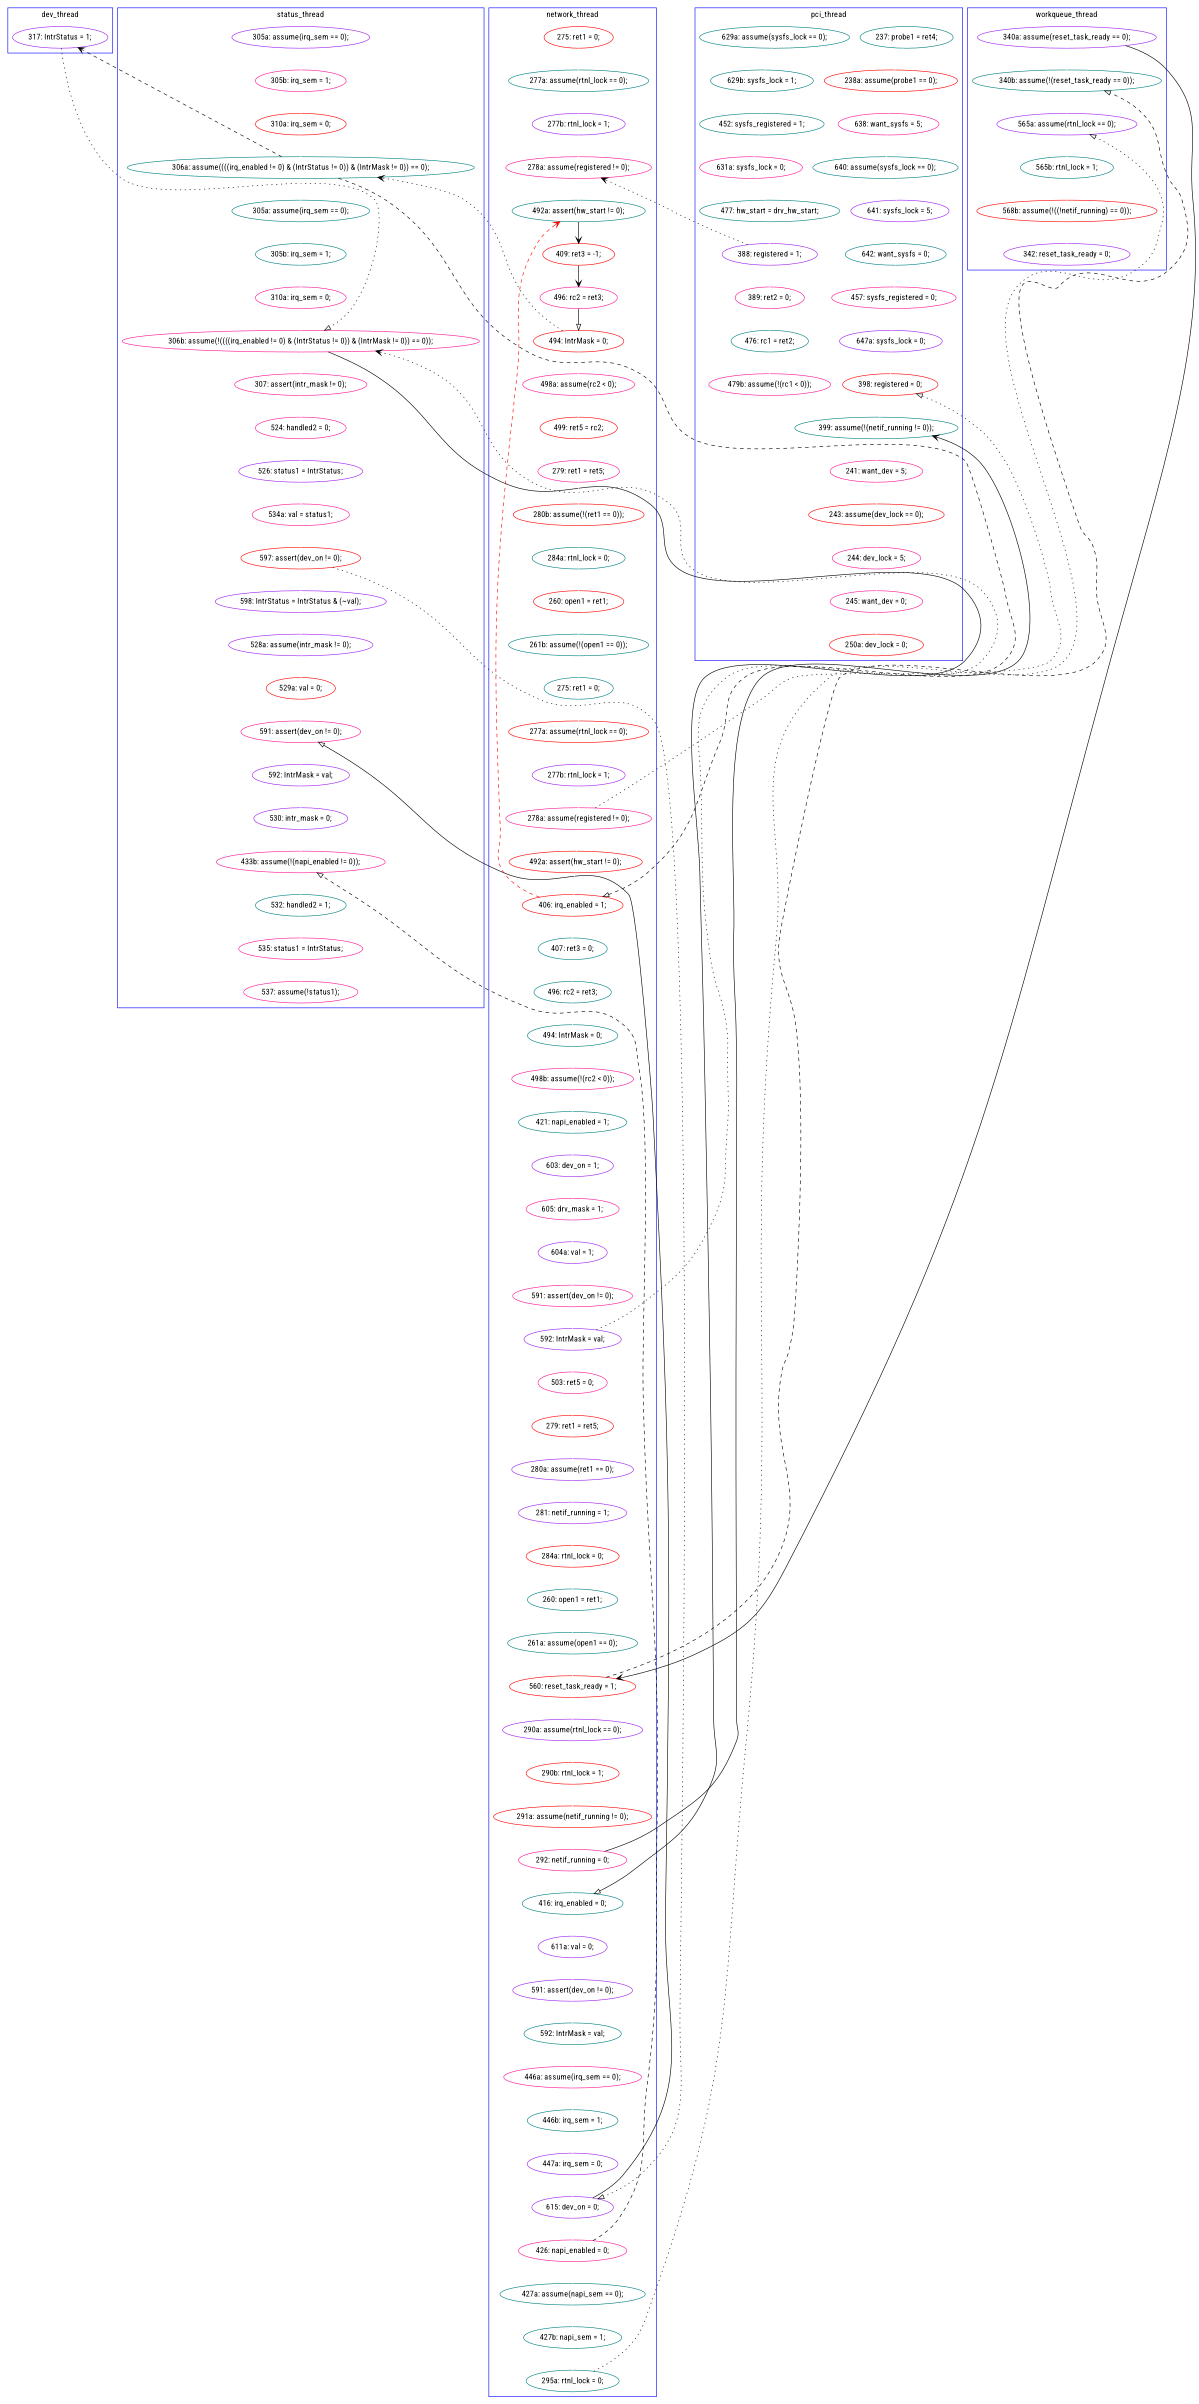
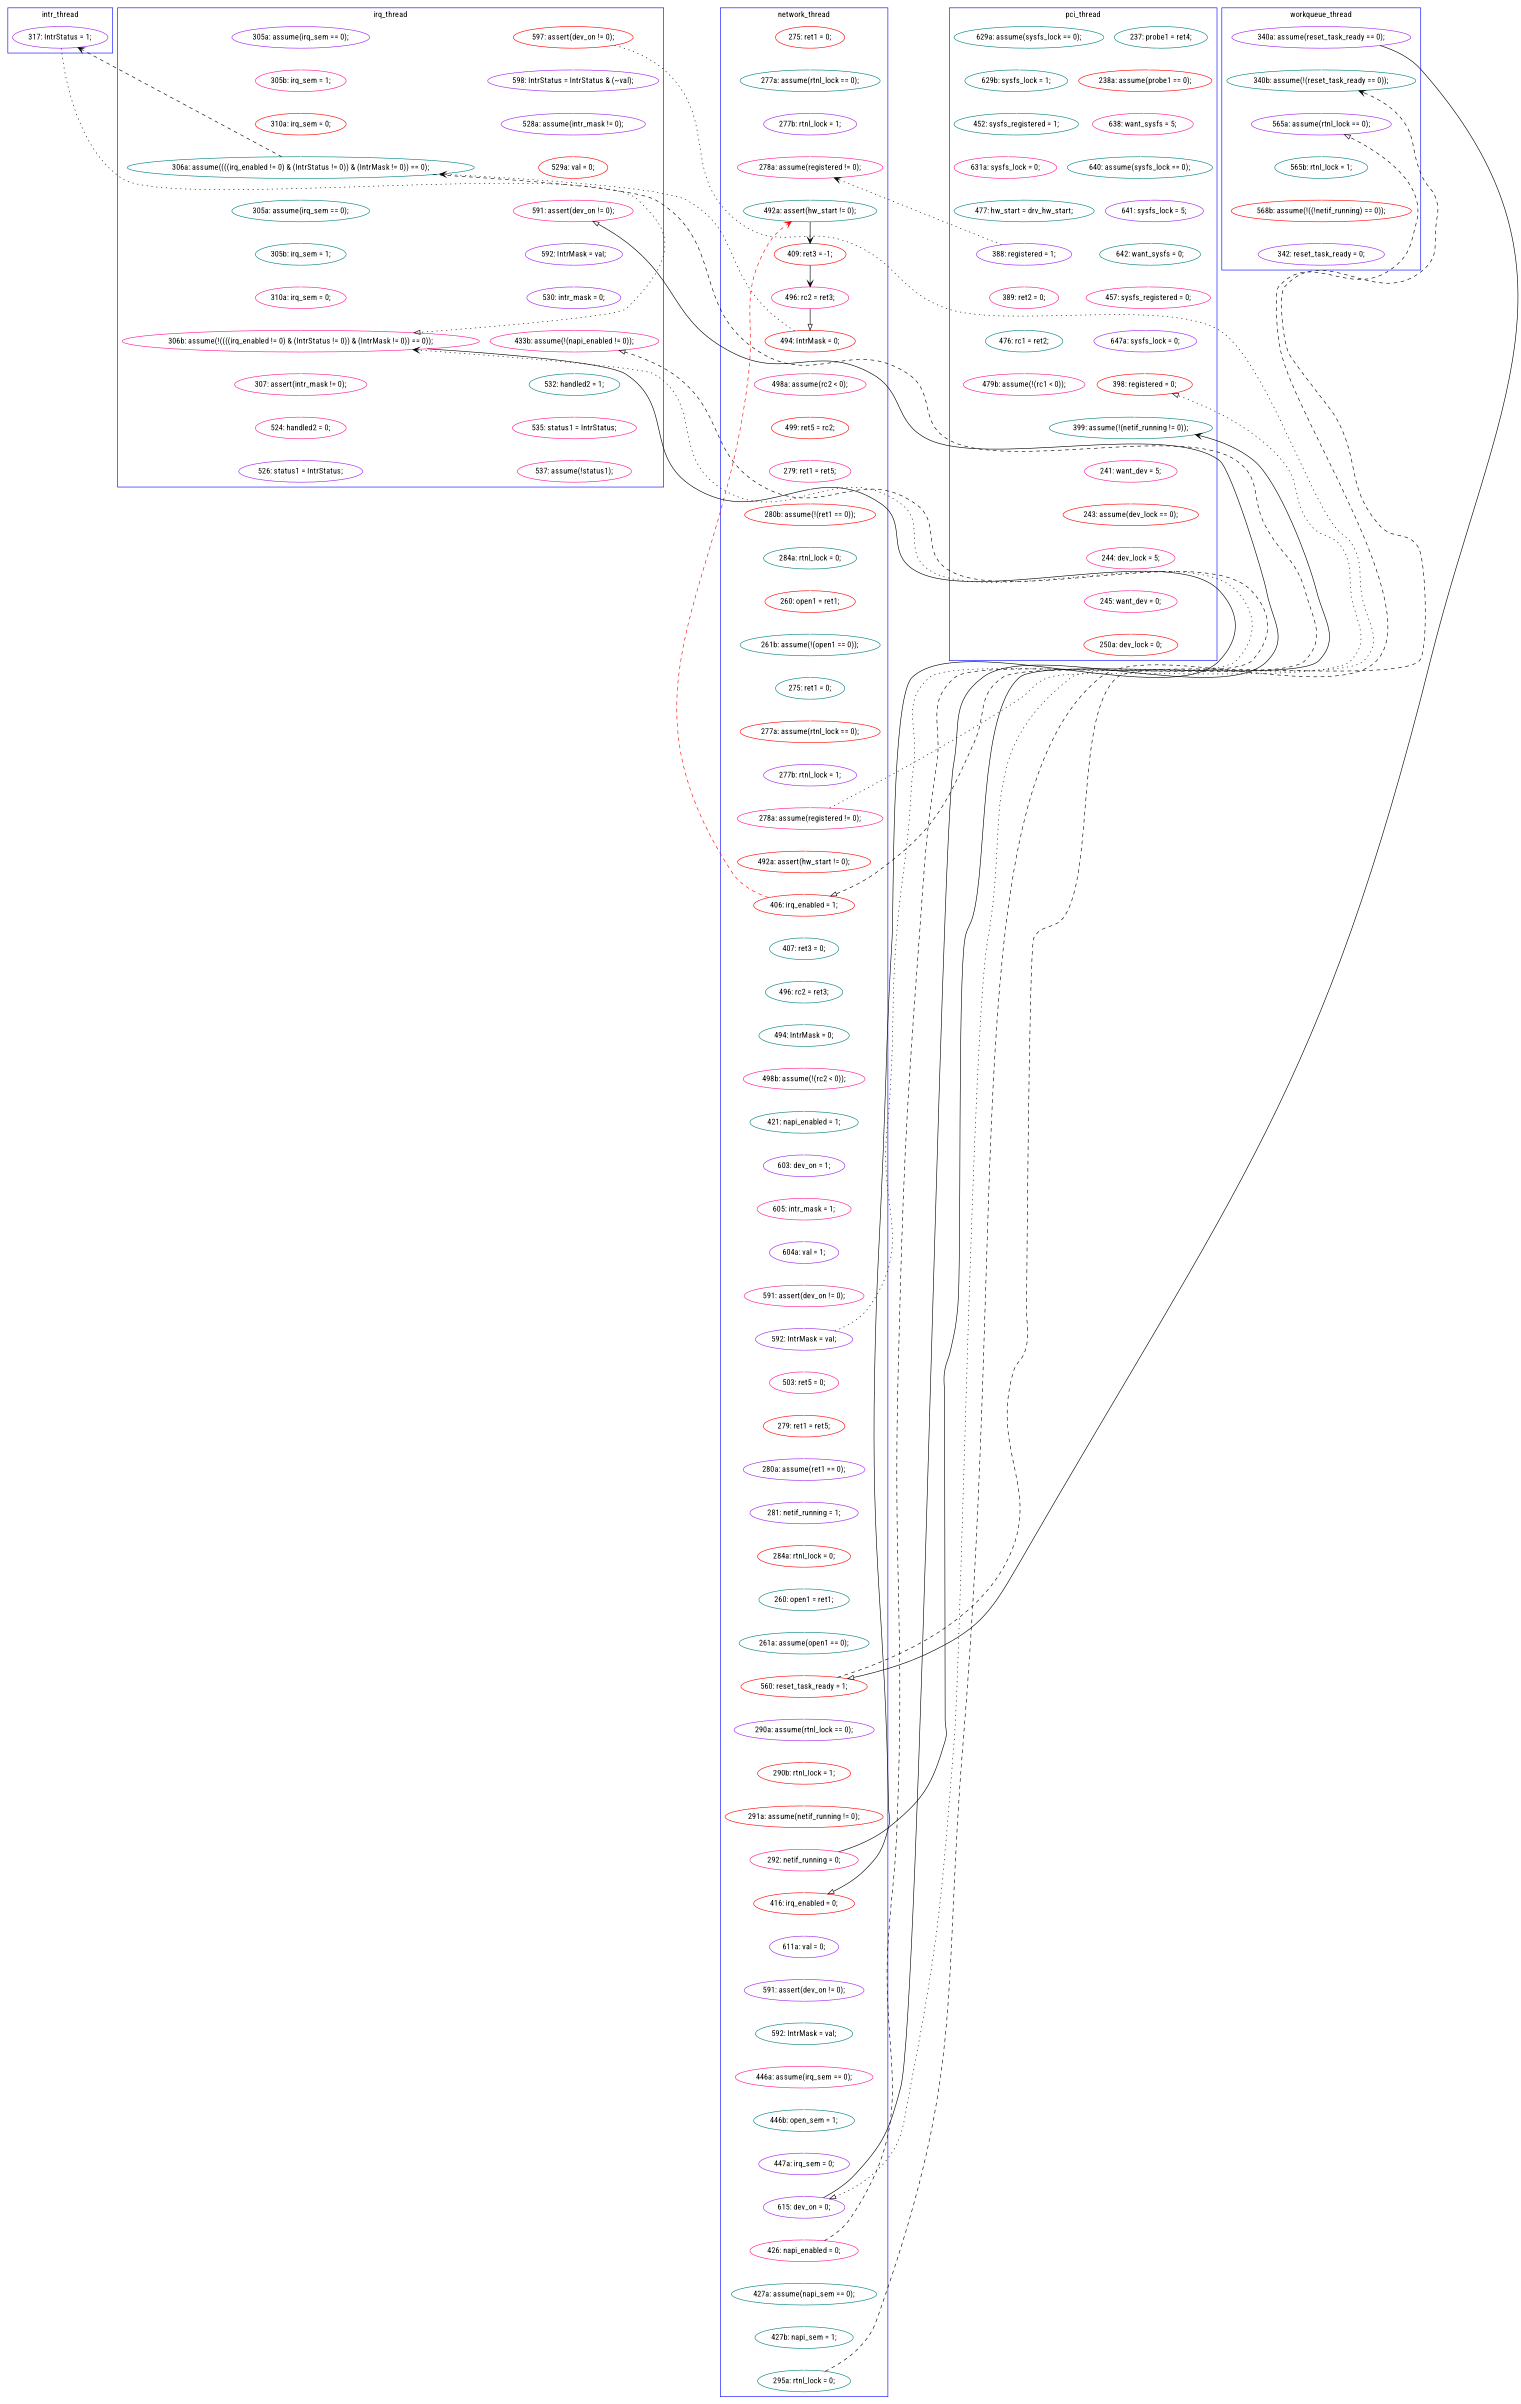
cluster "dev_thread": label "dev_thread" -> "intr_thread"
cluster "status_thread": label "status_thread" -> "irq_thread"
node "534a: val = status1;": removed
edge "560: reset_task_ready = 1;" -> "340b: assume(!(reset_task_ready == 0));": arrowhead onormal -> vee
edge "340a: assume(reset_task_ready == 0);" -> "560: reset_task_ready = 1;": arrowhead vee -> onormal
edge "295a: rtnl_lock = 0;" -> "565a: assume(rtnl_lock == 0);": style dotted -> dashed
node "605: drv_mask = 1;": label "605: drv_mask = 1;" -> "605: intr_mask = 1;"
node "416: irq_enabled = 0;": color teal -> red
node "446b: irq_sem = 1;": label "446b: irq_sem = 1;" -> "446b: open_sem = 1;"
